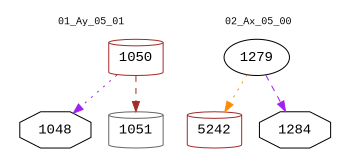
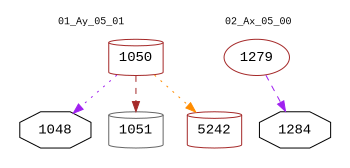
node "1279": color black -> brown
edge "1279" -> "5242": now "1050" -> "5242"
